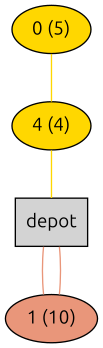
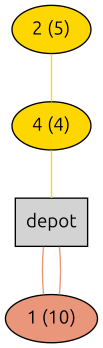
node "0 (5)": label "0 (5)" -> "2 (5)"
